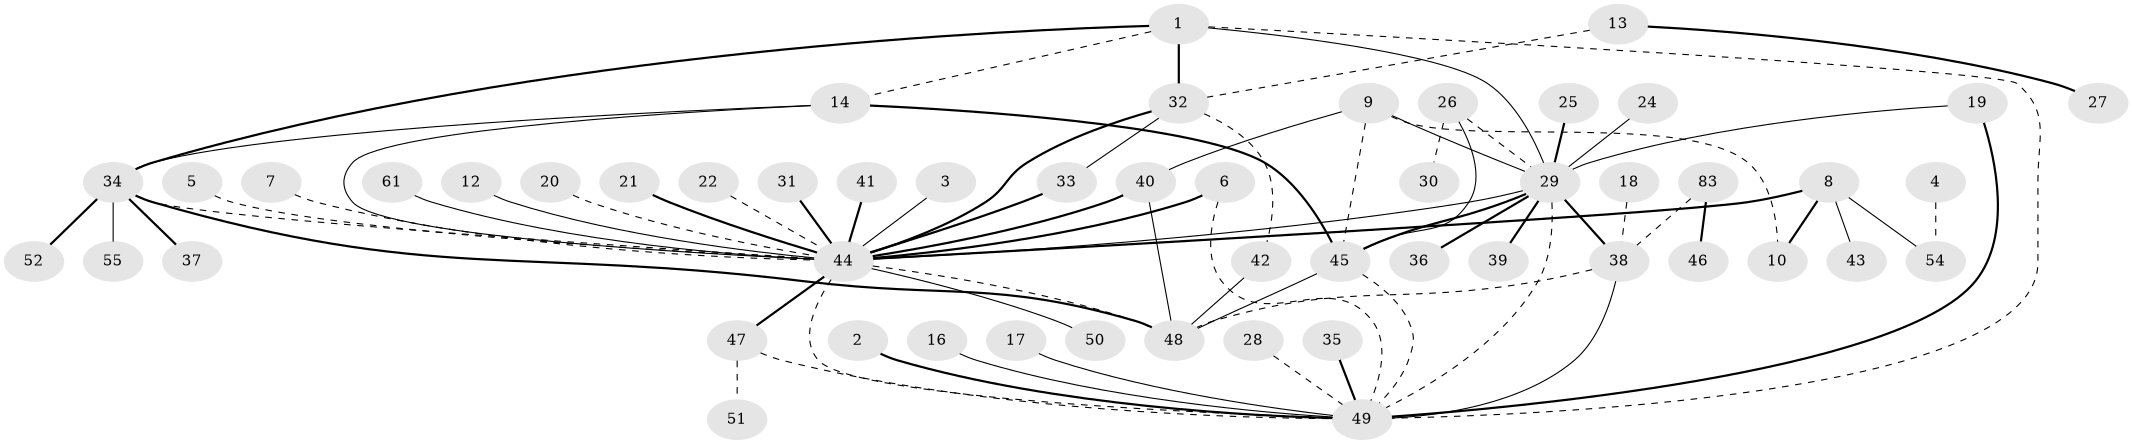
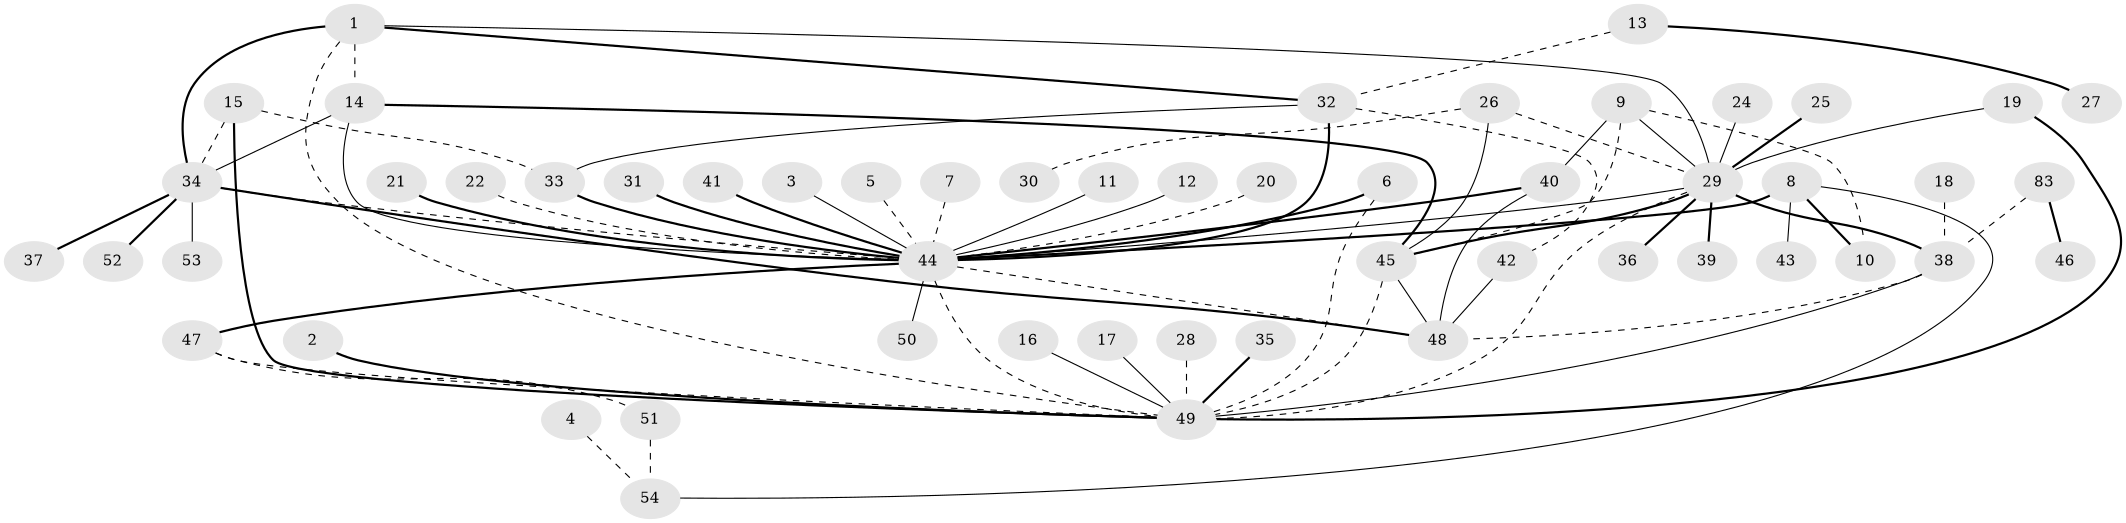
node "15": added
node "61": label "61" -> "11"
node "55": label "55" -> "53"
edge "51" -- "54": added
